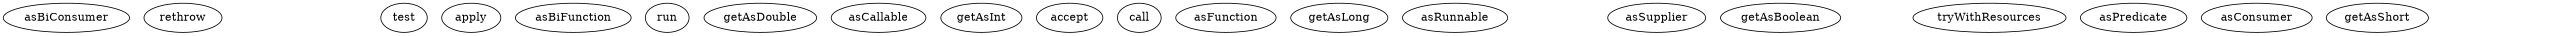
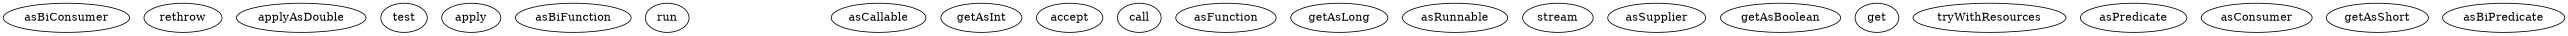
node "applyAsDouble": added
node "getAsDouble": removed
node "stream": added
node "get": added
node "asBiPredicate": added
